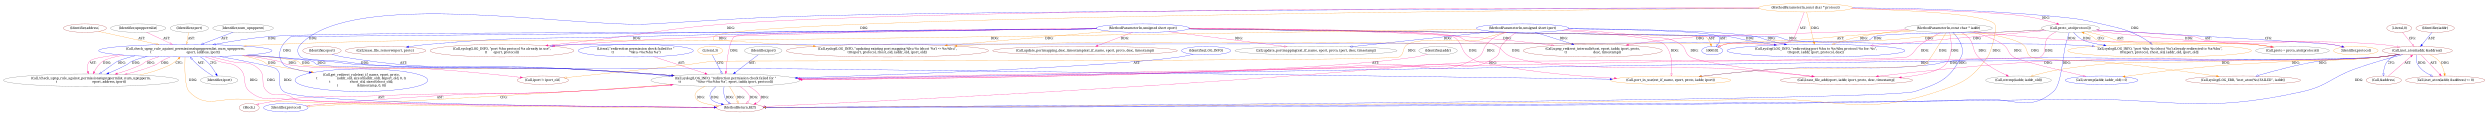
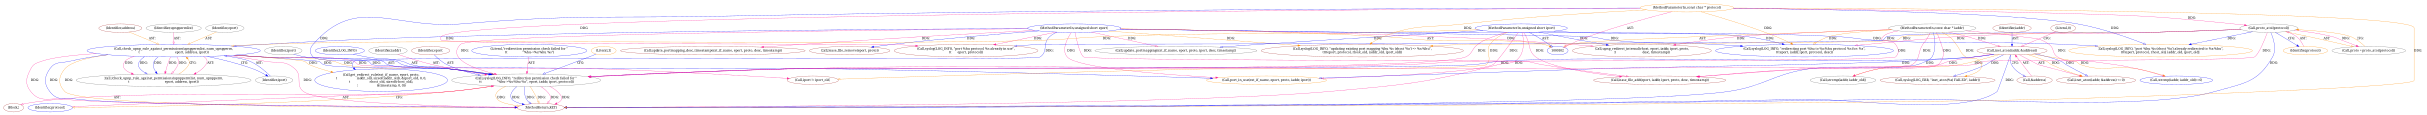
node "(Identifier,num_upnpperm)": removed
edge "(MethodParameterIn,const char * iaddr)" -> "(Call,port_in_use(ext_if_name, eport, proto, iaddr, iport))": removed, label "DDG:"
